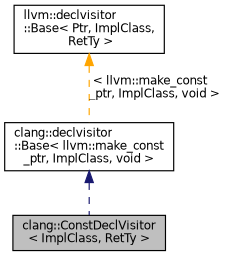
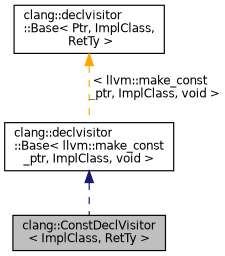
node "llvm::declvisitor ::Base< Ptr, ImplClass, RetTy >": label "llvm::declvisitor ::Base< Ptr, ImplClass, RetTy >" -> "clang::declvisitor ::Base< Ptr, ImplClass, RetTy >"
